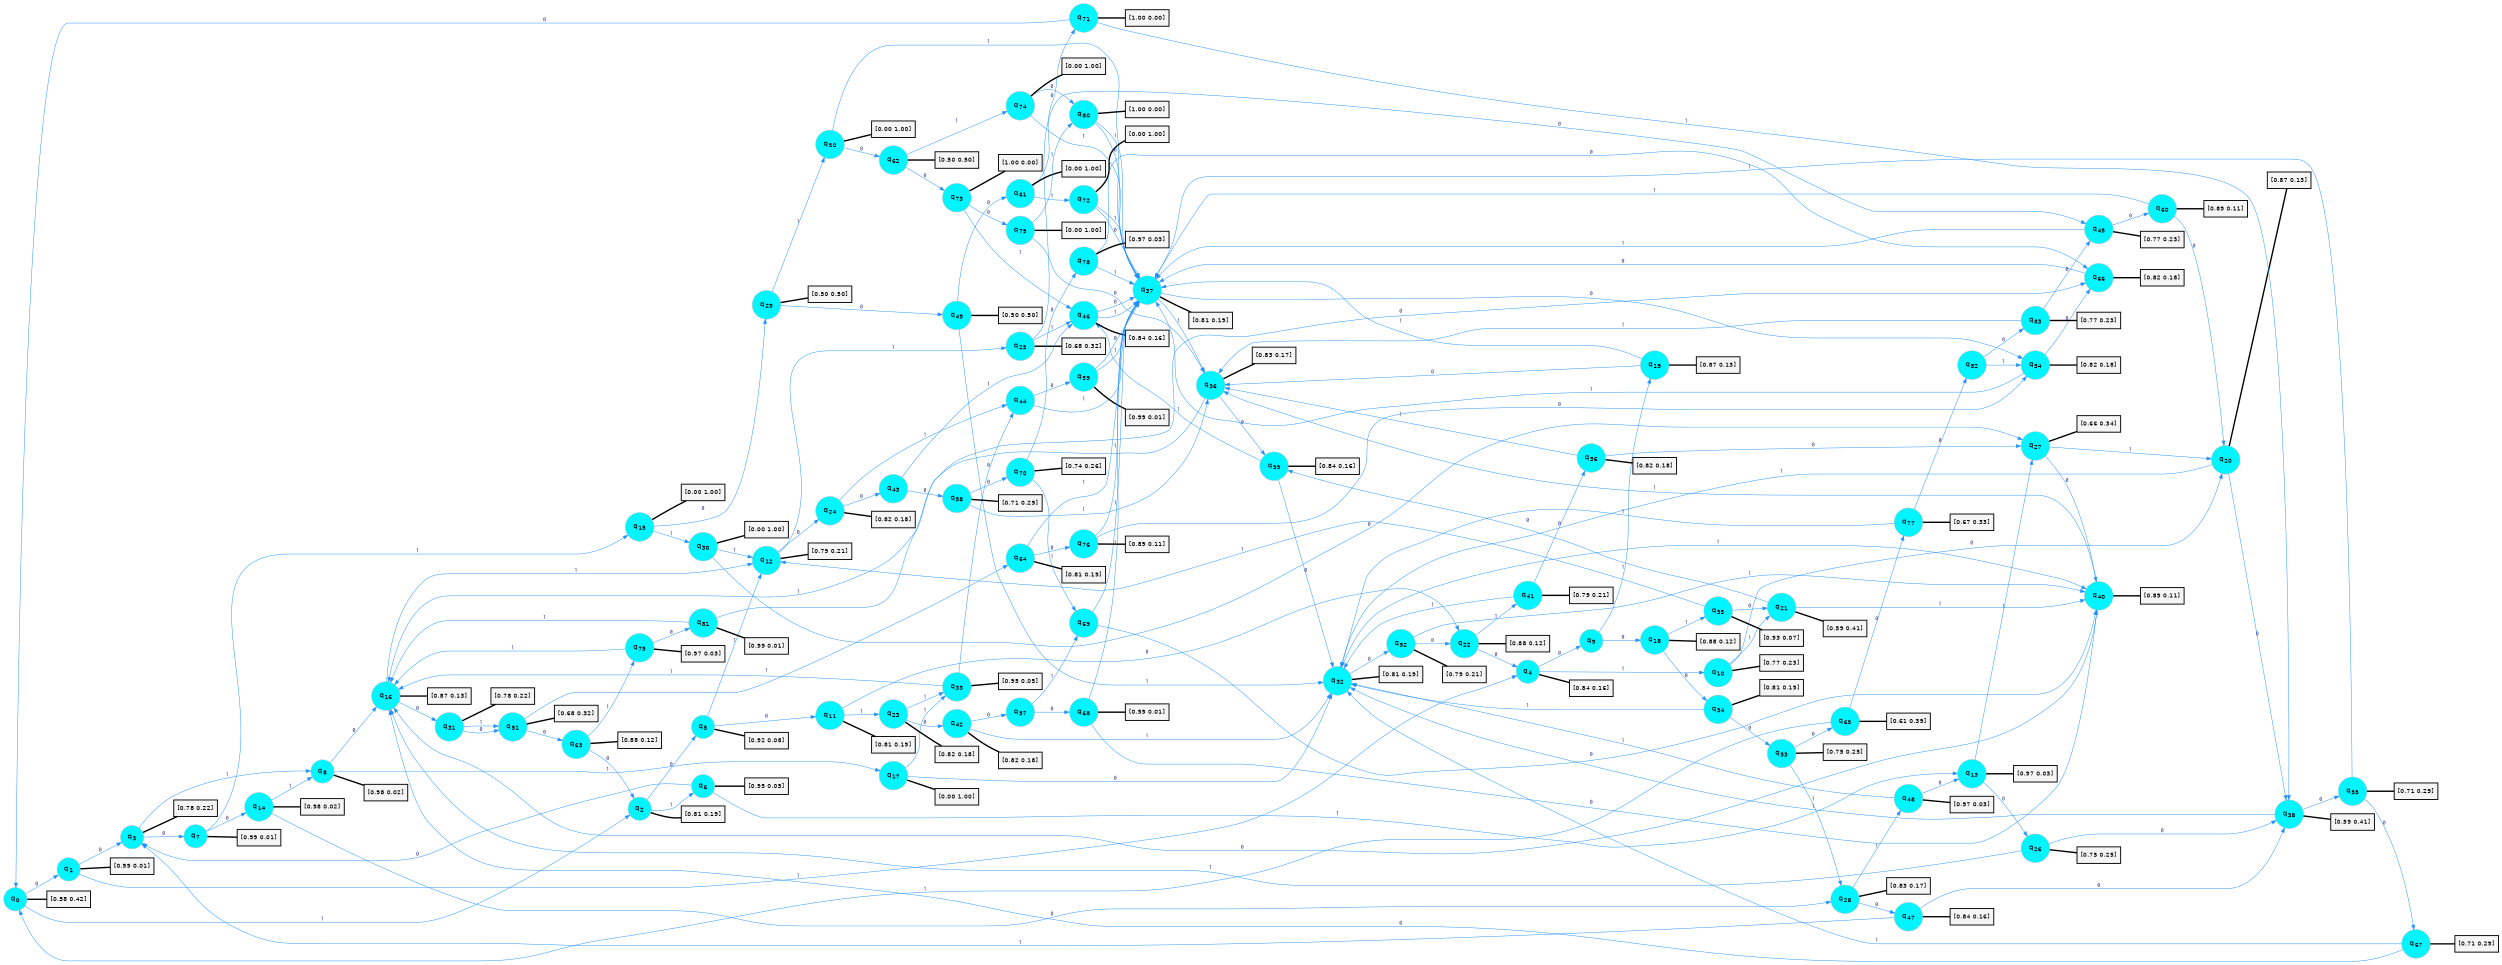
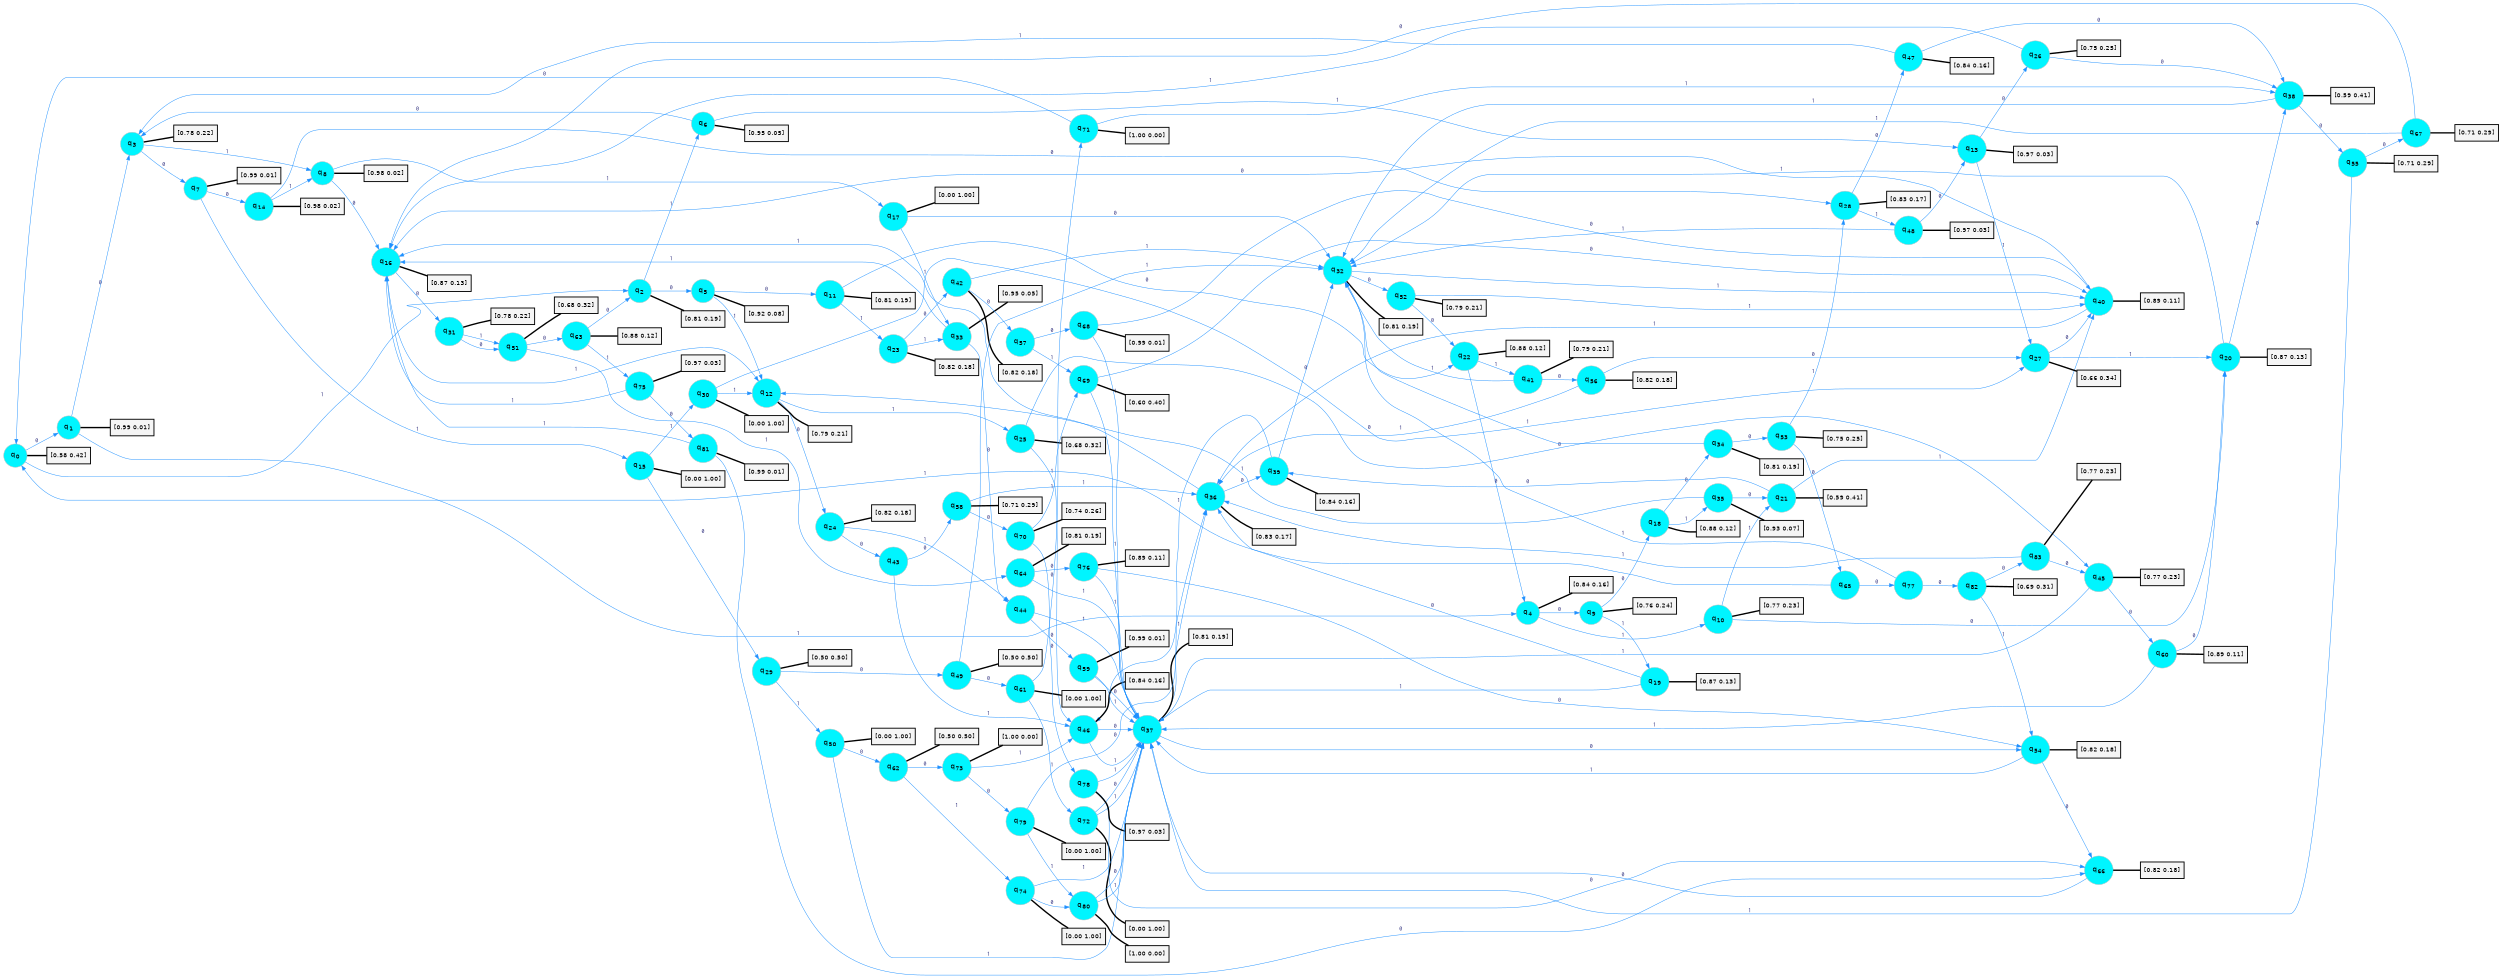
node "[0.60 0.40]": added
node "[0.67 0.33]": removed
node "[0.69 0.31]": added
node "[0.76 0.24]": added
node "[0.61 0.39]": removed
